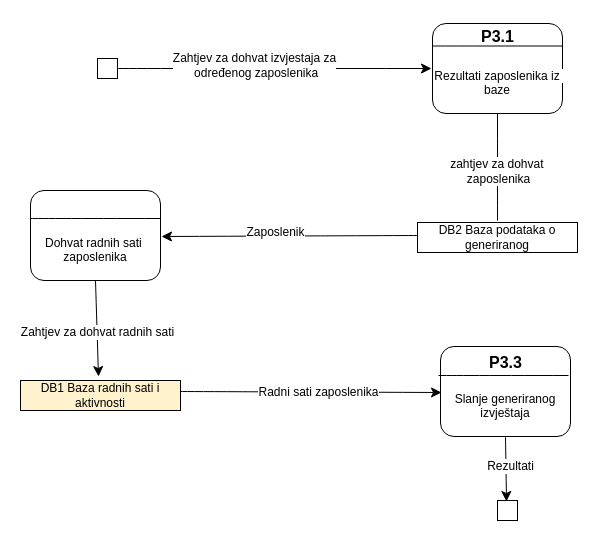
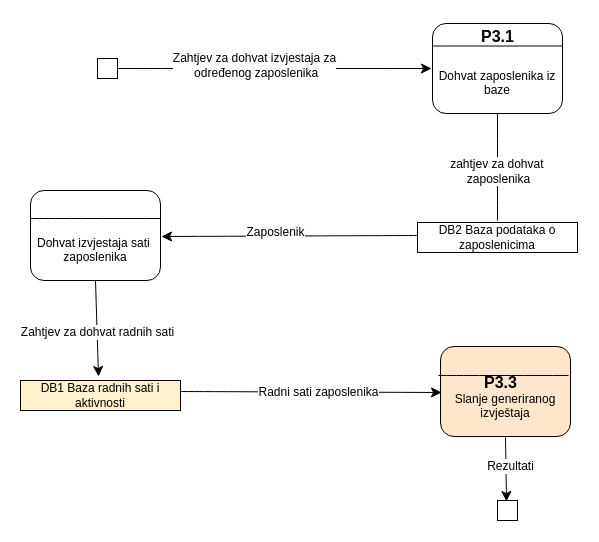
node "Rezultati zaposlenika iz baze": label "Rezultati zaposlenika iz baze" -> "Dohvat zaposlenika iz baze"
node "Dohvat radnih sati zaposlenika": label "Dohvat radnih sati zaposlenika" -> "Dohvat izvjestaja sati zaposlenika"
node "DB2 Baza podataka o generiranog": label "DB2 Baza podataka o generiranog" -> "DB2 Baza podataka o zaposlenicima"
node "P3.3": moved (506, 362) -> (501, 382)
node "Slanje generiranog izvještaja": fillcolor #ffffff -> #ffe6cc
